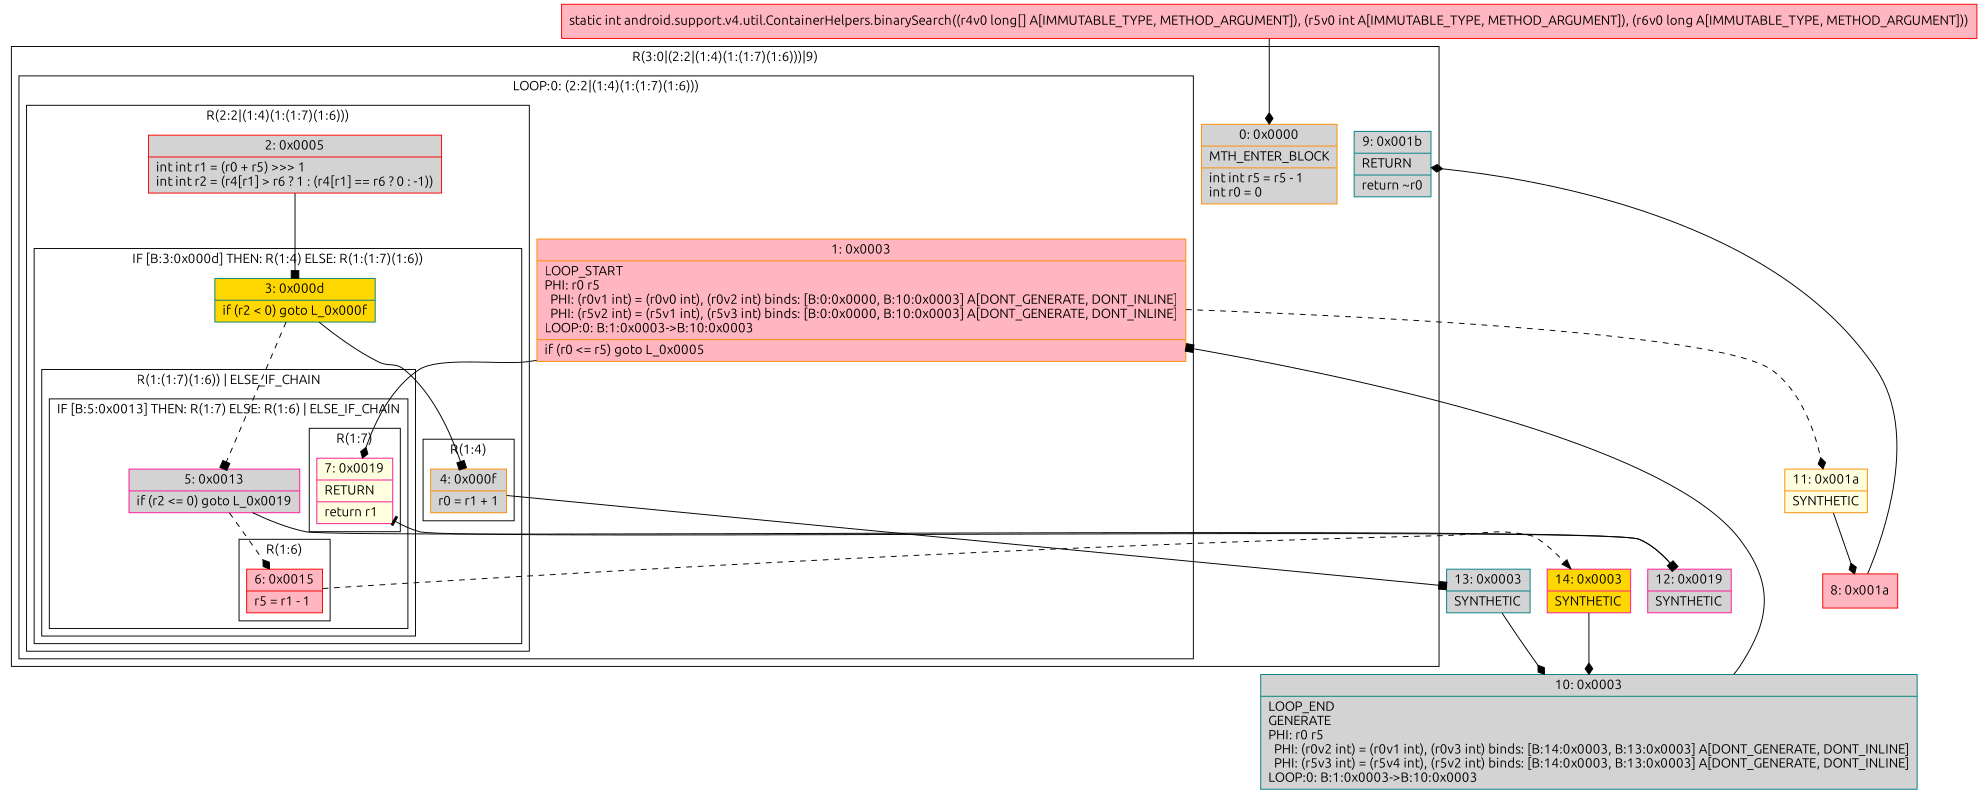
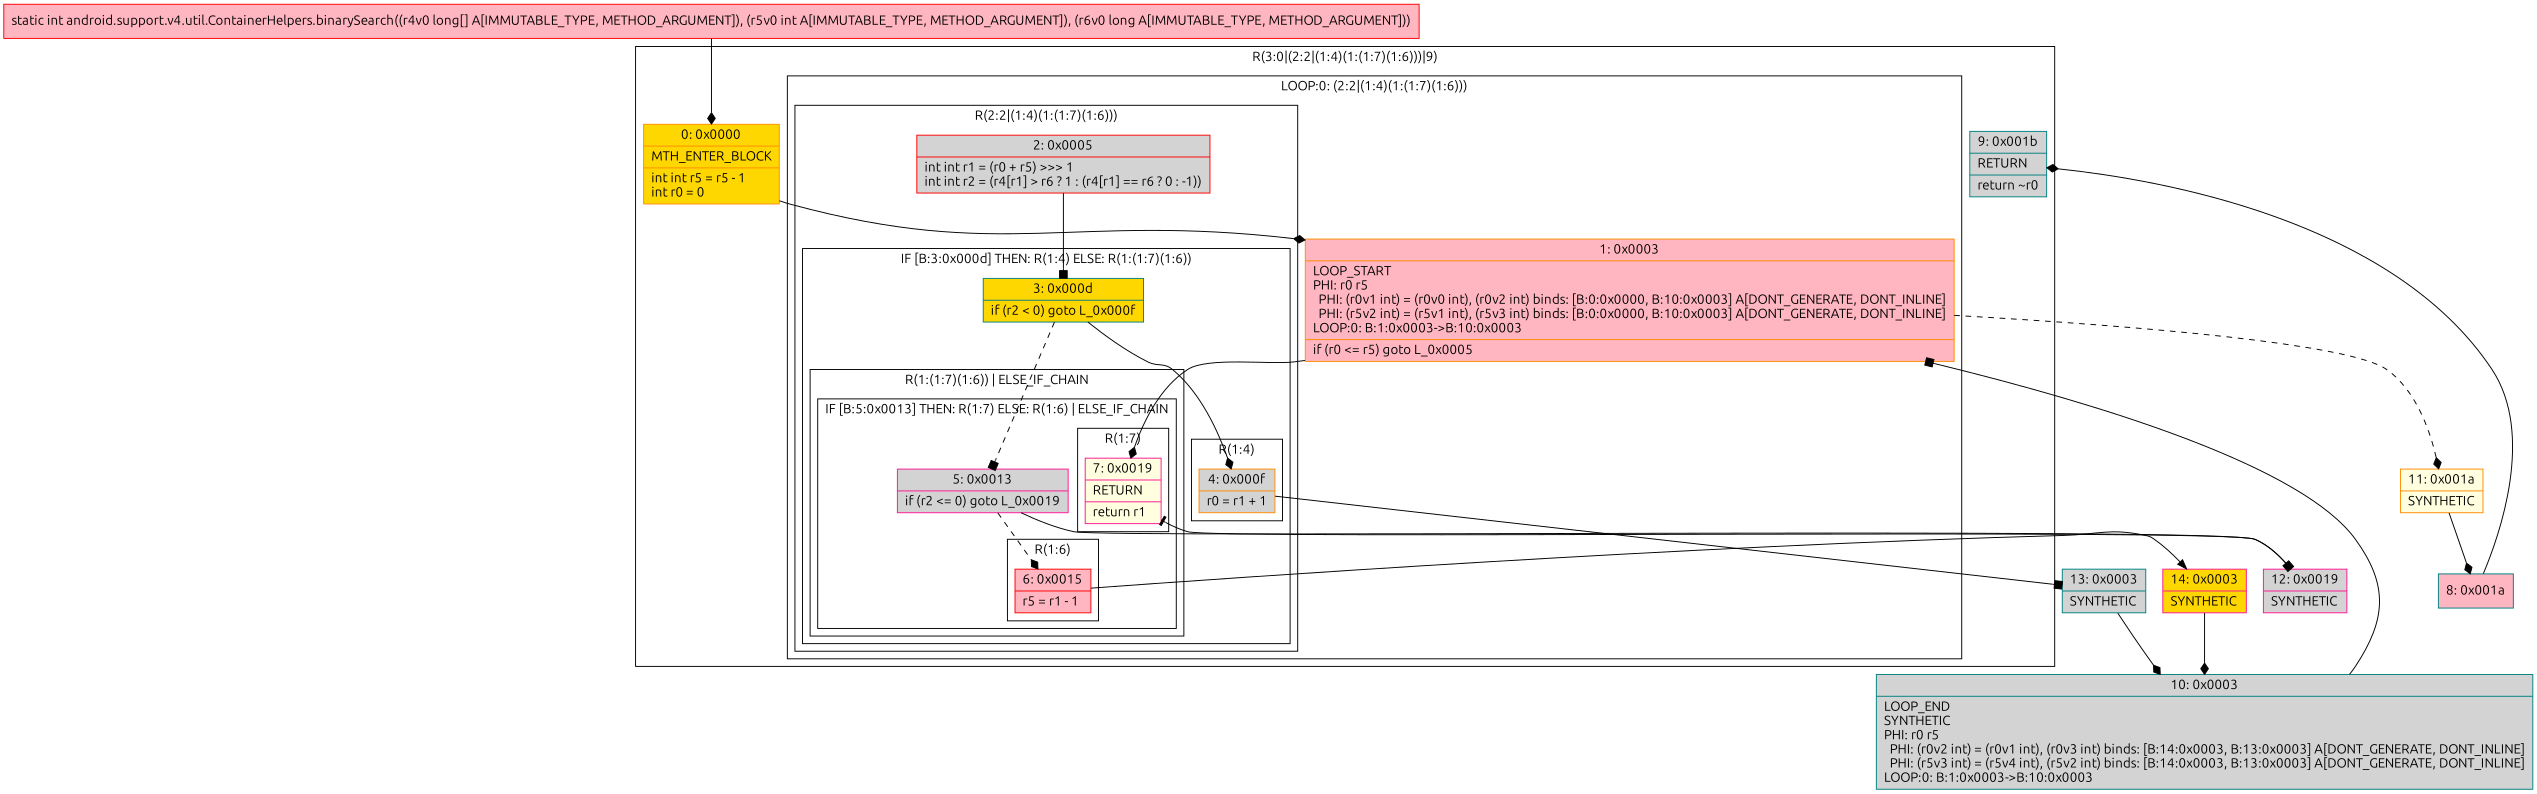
node "0: 0x0000": fillcolor lightgrey -> gold
edge "0: 0x0000" -> "1: 0x0003": added
edge "3: 0x000d" -> "4: 0x000f": arrowhead box -> diamond
edge "6: 0x0015" -> "14: 0x0003": style dashed -> solid
node "8: 0x001a": color red -> teal
node "10: 0x0003": text "GENERATE" -> "SYNTHETIC"
